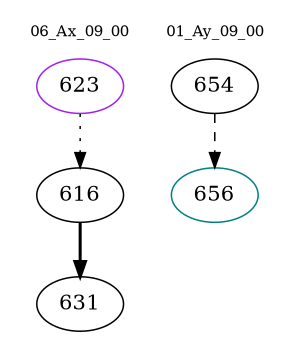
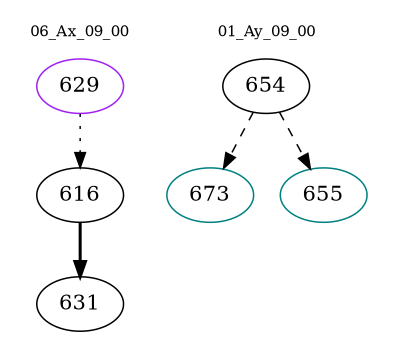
node "623": label "623" -> "629"
node "673": added
node "656": label "656" -> "655"
